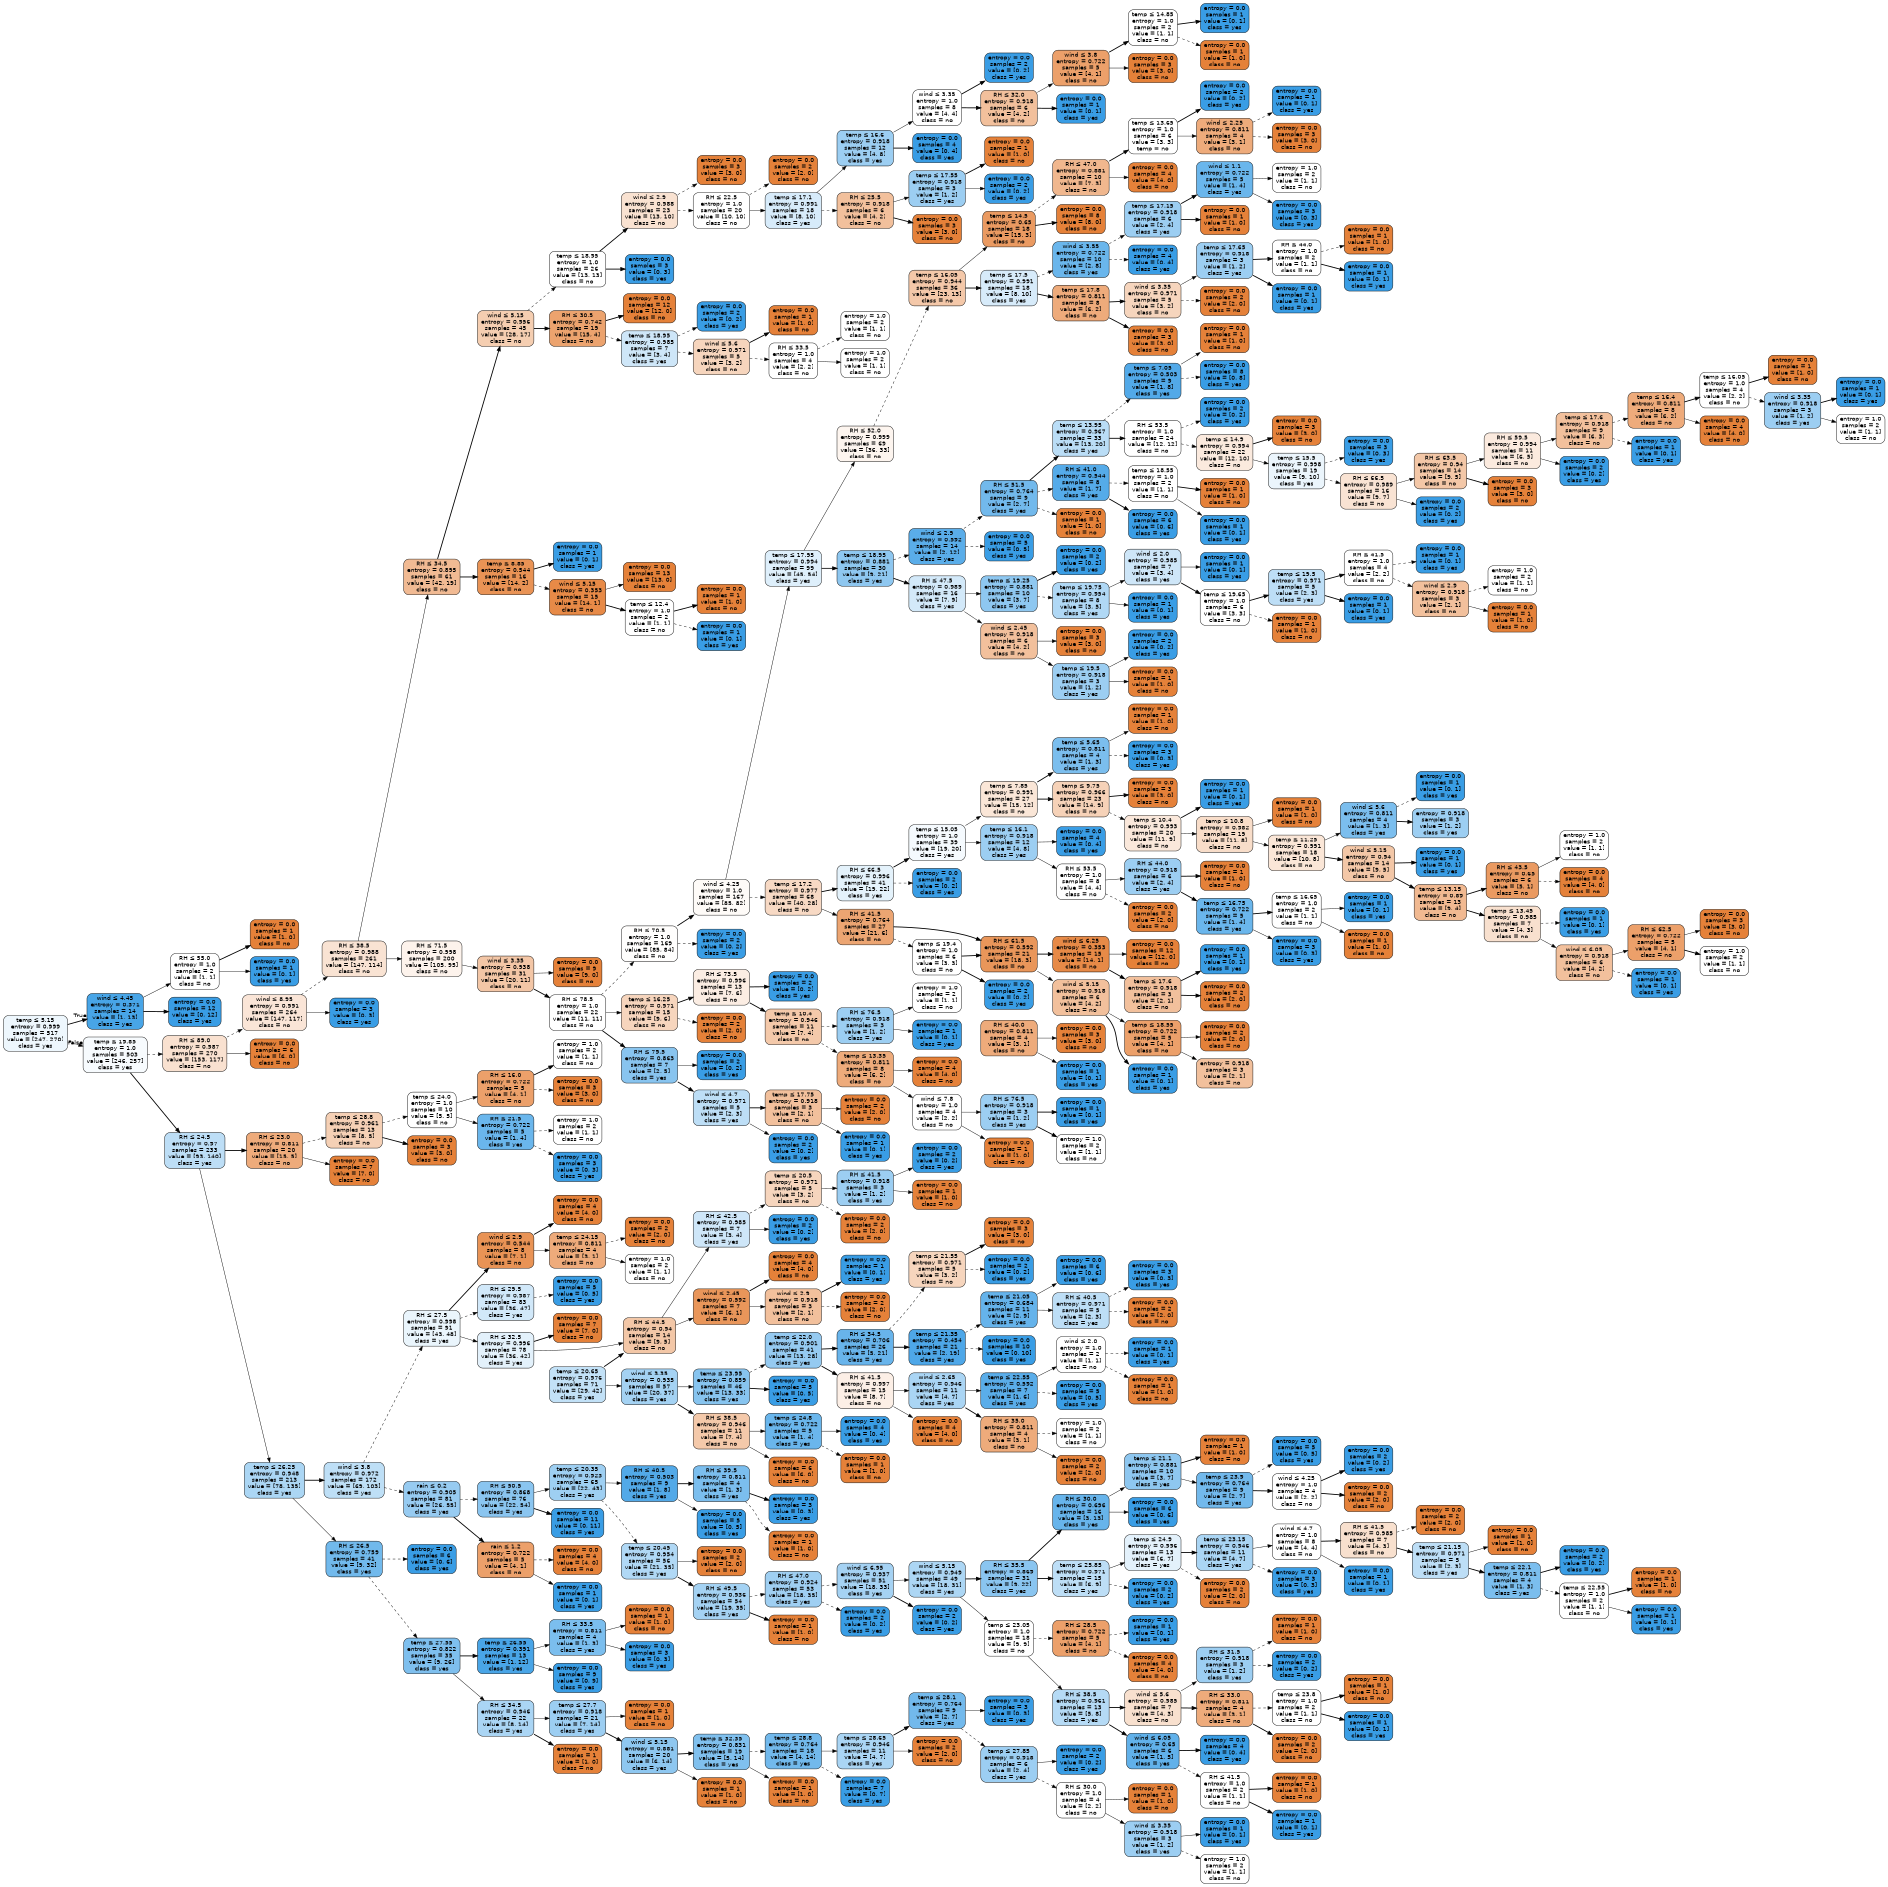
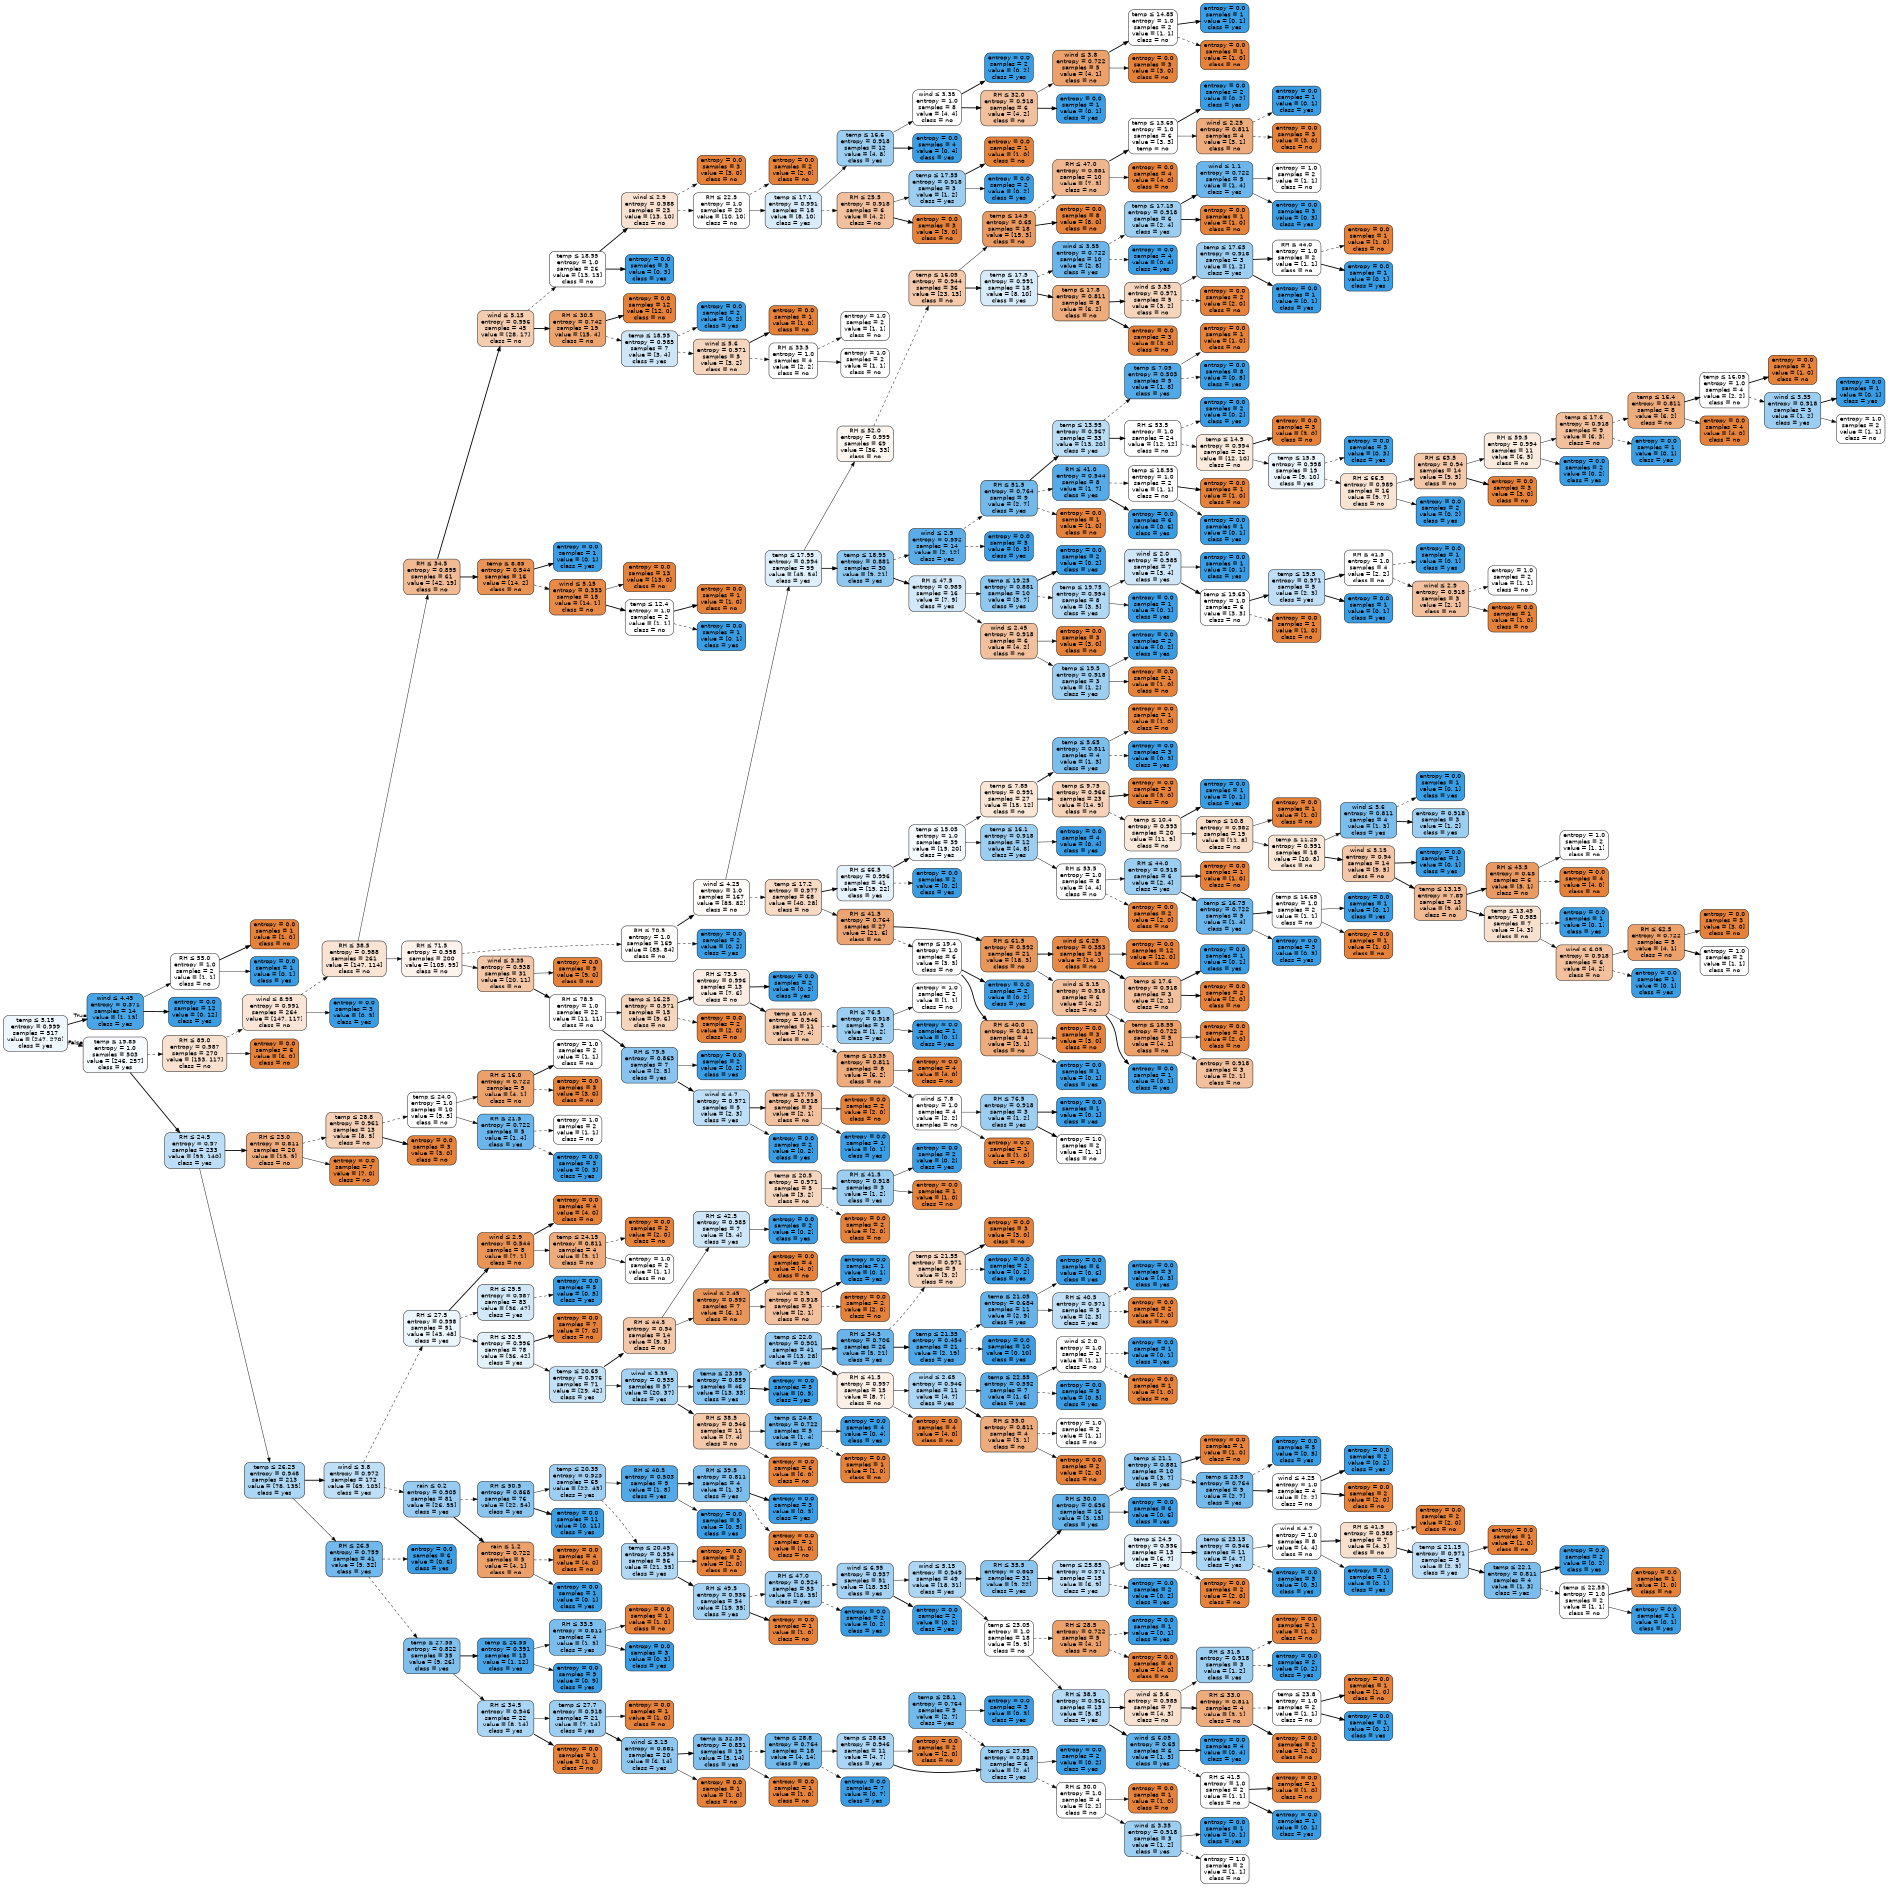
node "temp ≤ 13.15": text "entropy = 0.89" -> "entropy = 7.89"
edge "temp ≤ 19.4" -> "RH ≤ 61.5": now "temp ≤ 19.4" -> "RH ≤ 40.0"
edge "RH ≤ 78.5" -> "RH ≤ 70.5": now "RH ≤ 71.5" -> "RH ≤ 70.5"
node "wind ≤ 7.8": text "class = no" -> "samples = no"
edge "RH ≤ 42.5" -> "temp ≤ 20.5": removed
edge "RH ≤ 32.5" -> "RH ≤ 44.5": now "RH ≤ 32.5" -> "temp ≤ 20.65"
edge "temp ≤ 28.65" -> "temp ≤ 28.1": now "temp ≤ 28.65" -> "temp ≤ 27.85"
